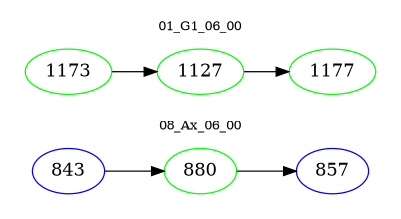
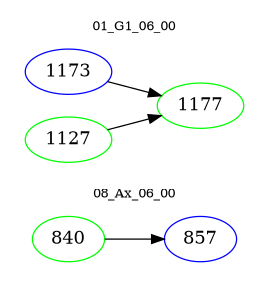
node "1173": color green -> blue
edge "1173" -> "1127": now "1173" -> "1177"
node "843": removed
node "880": label "880" -> "840"
